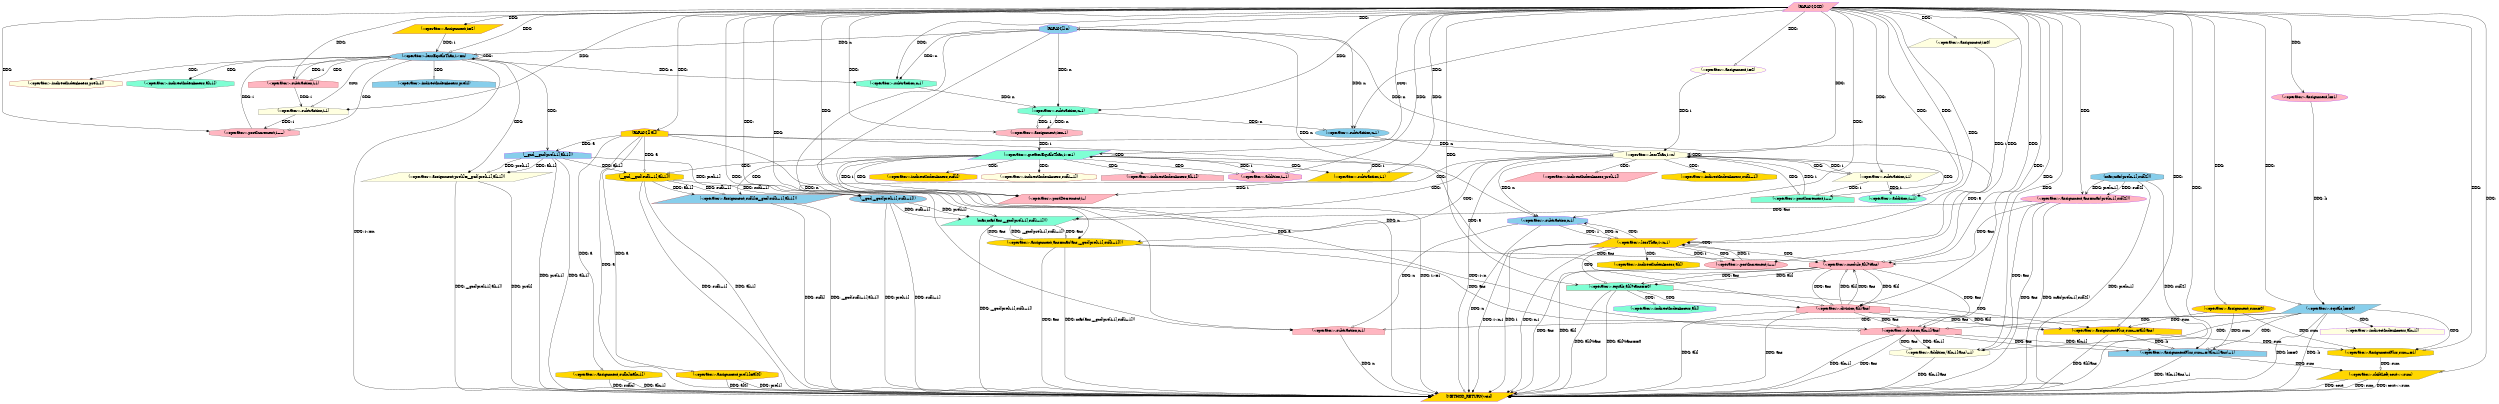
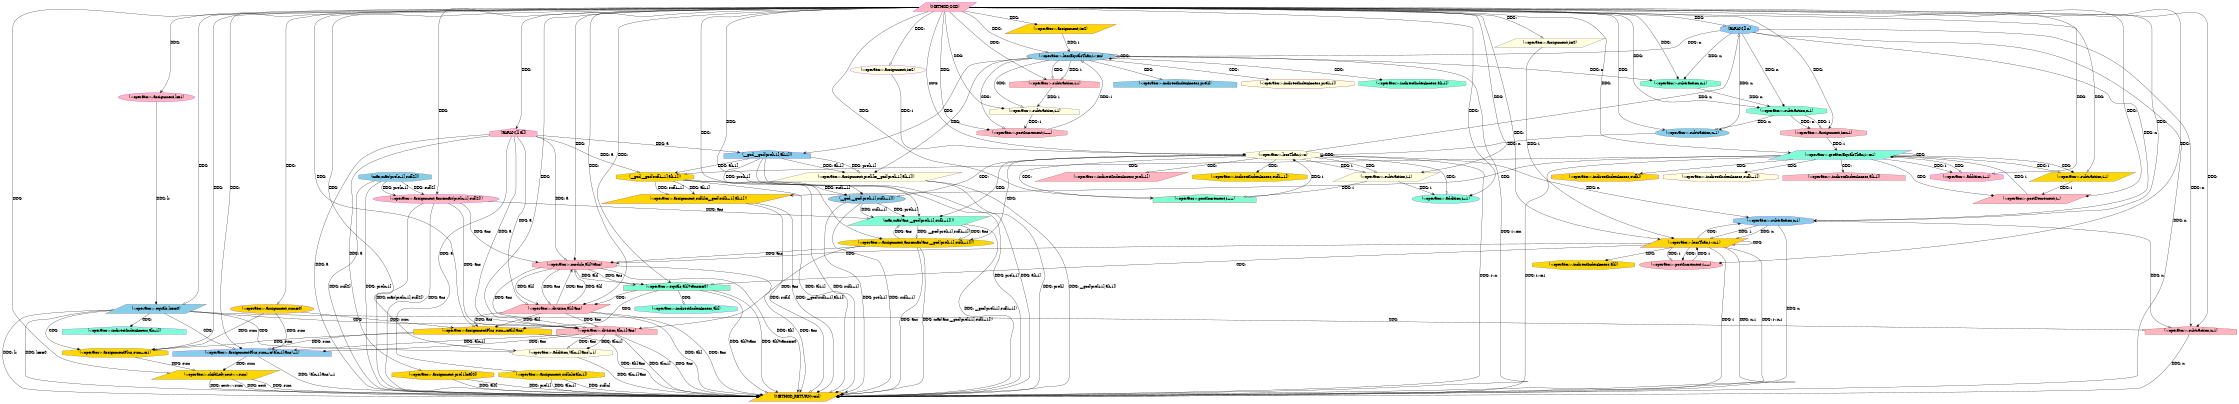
node "(PARAM,GCD)": label "(PARAM,GCD)" -> "(METHOD,GCD)"
node "(PARAM,ll a[])": fillcolor gold -> lightpink
node "(<operator>.assignment,suf[i]=__gcd(suf[i+1],a[i-1]))": fillcolor skyblue -> gold
edge "(<operator>.assignment,ans=max(pre[n-1],suf[2]))" -> "(<operator>.addition,(a[n-1]/ans)+1)": now "(<operator>.assignment,ans=max(pre[n-1],suf[2]))" -> "(<operator>.division,a[n-1]/ans)"
node "(<operator>.division,a[i]/ans)": shape house -> parallelogram
node "(<operator>.indirectIndexAccess,a[n-1])": fillcolor lightyellow -> aquamarine
edge "(<operator>.assignmentPlus,sum+=a[i]/ans)" -> "(<operator>.assignmentPlus,sum+=(a[n-1]/ans)+1)": label "DDG: k" -> "DDG: sum"
node "(<operator>.assignmentPlus,sum+=(a[n-1]/ans)+1)": color brown -> purple
